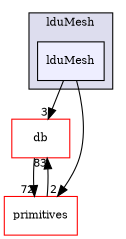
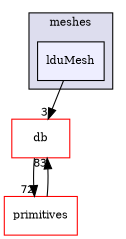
cluster "lduMesh": label "lduMesh" -> "meshes"
edge "lduMesh" -> "primitives": removed
